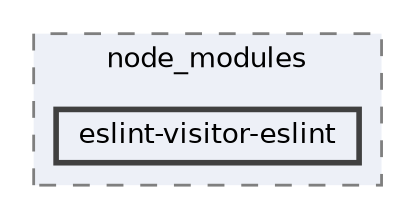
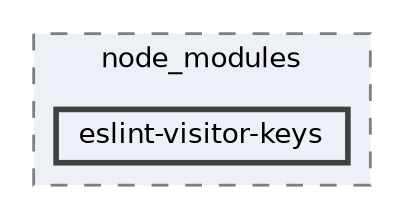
node "eslint-visitor-eslint": label "eslint-visitor-eslint" -> "eslint-visitor-keys"
